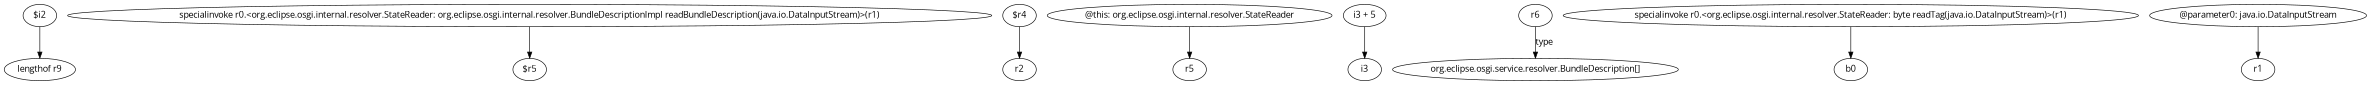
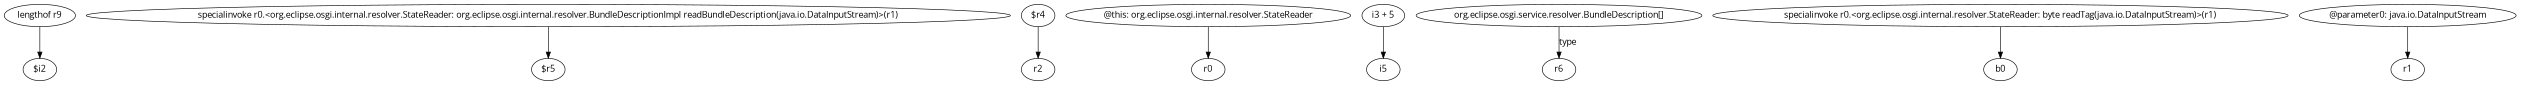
edge "$i2" -> "lengthof r9": reversed
edge "r6" -> "org.eclipse.osgi.service.resolver.BundleDescription[]": reversed
node "r5": label "r5" -> "r0"
node "i3": label "i3" -> "i5"
